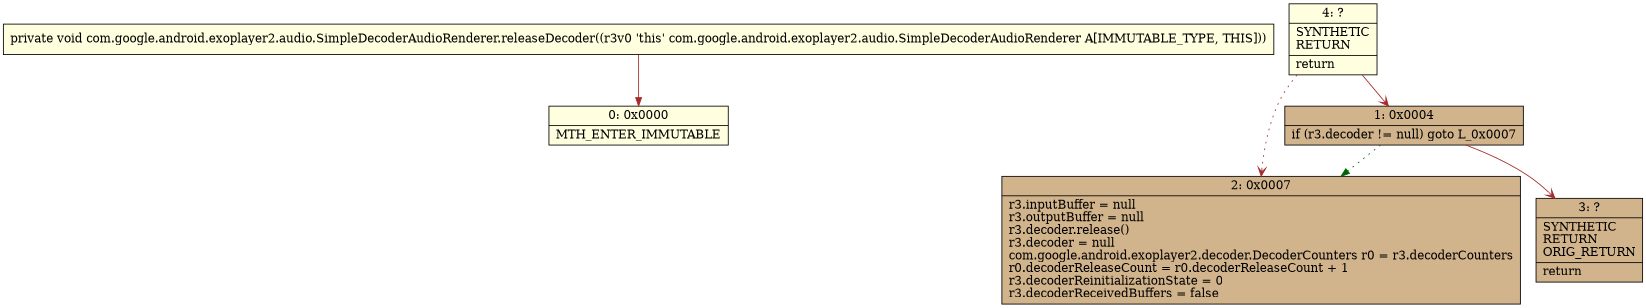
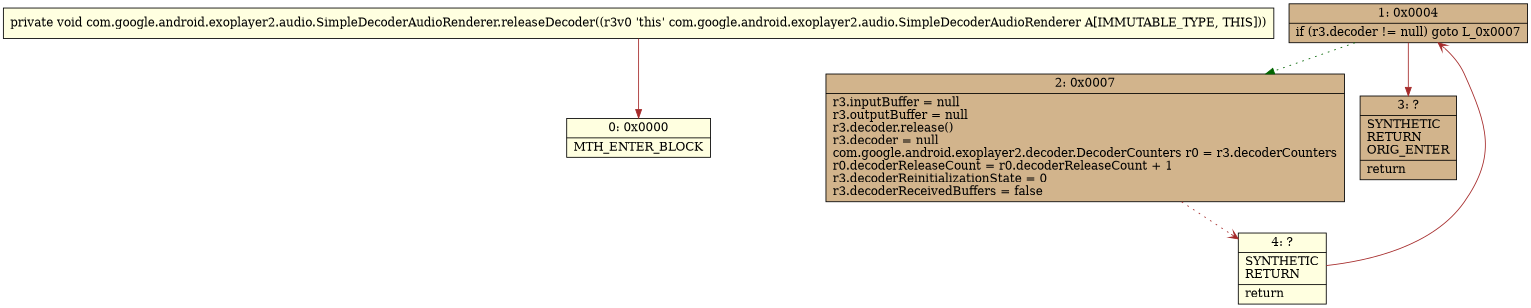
edge "4: ?" -> "2: 0x0007": reversed
node "0: 0x0000": text "MTH_ENTER_IMMUTABLE" -> "MTH_ENTER_BLOCK"
edge "1: 0x0004" -> "3: ?": arrowhead vee -> normal
node "3: ?": text "ORIG_RETURN" -> "ORIG_ENTER"
